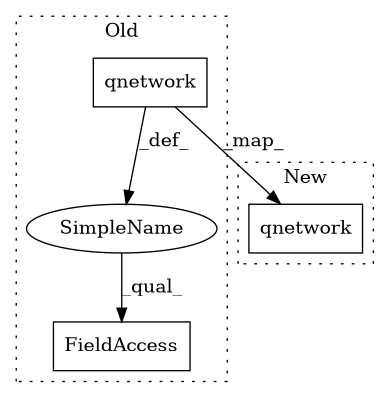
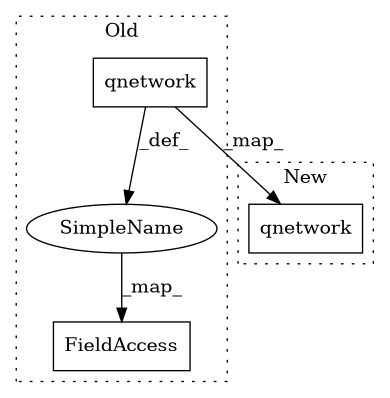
edge "SimpleName" -> "FieldAccess": label "_qual_" -> "_map_"
